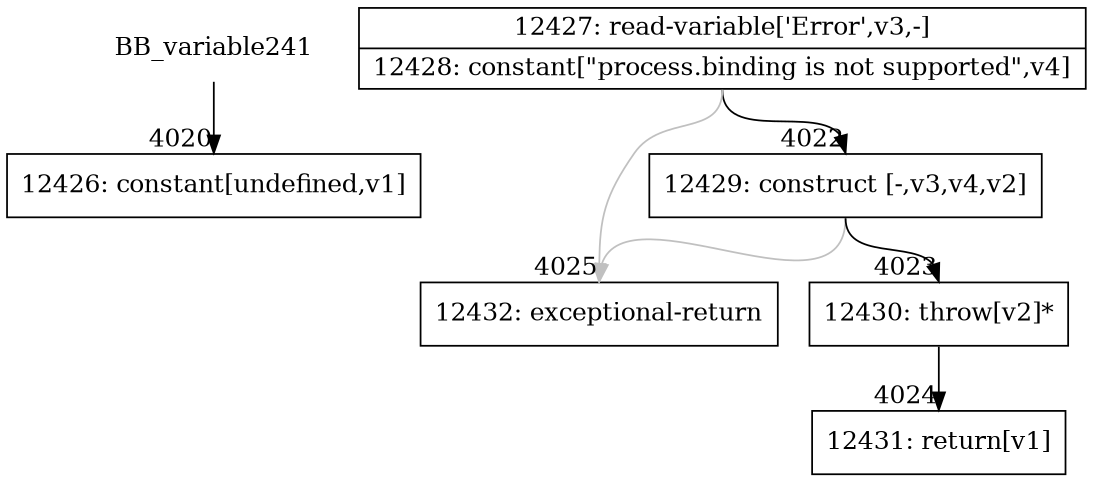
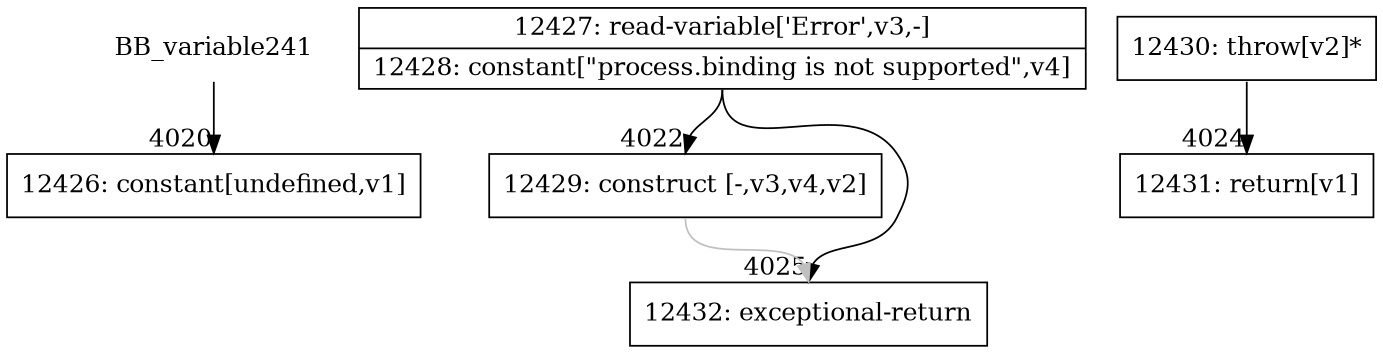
edge "12427: read-variable['Error',v3,-]" -> "12432: exceptional-return": color gray -> black
edge "12429: construct [-,v3,v4,v2]" -> "12430: throw[v2]*": removed
